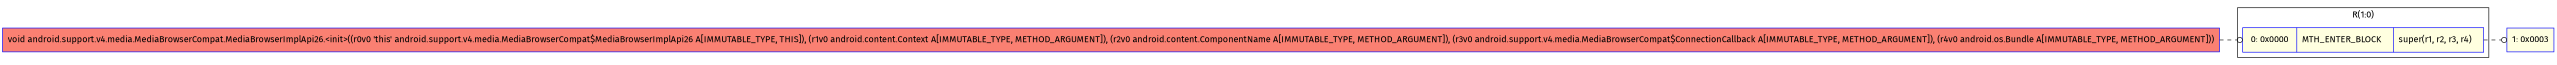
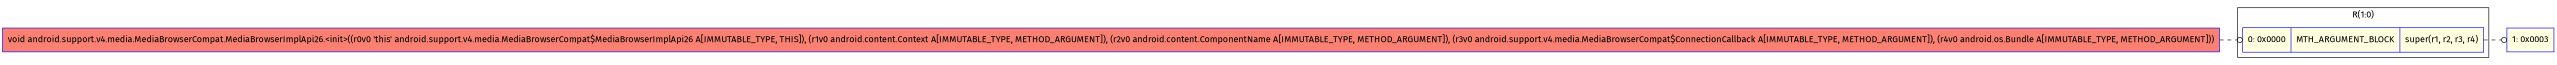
node "0: 0x0000": text "MTH_ENTER_BLOCK" -> "MTH_ARGUMENT_BLOCK"
